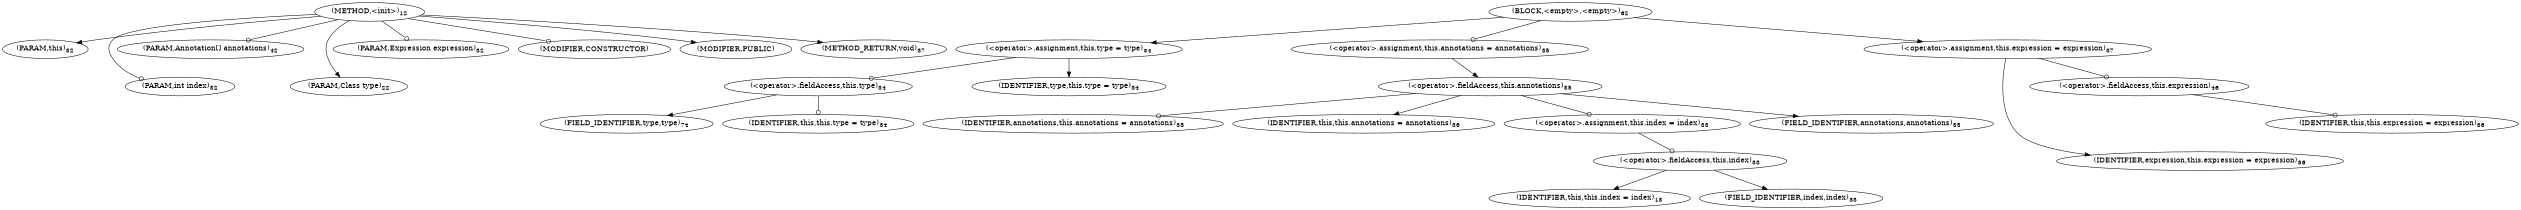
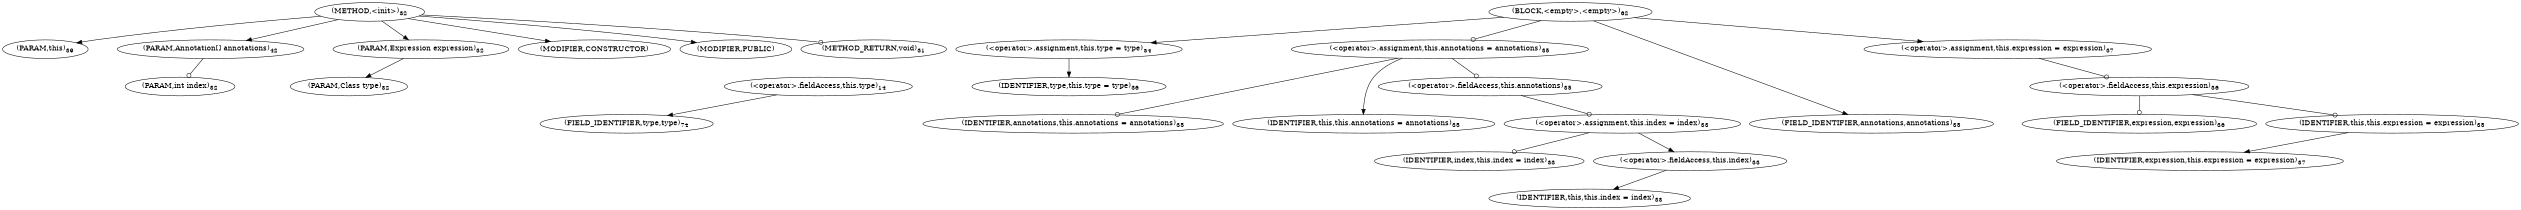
node "(METHOD,<init>)": text "12" -> "32"
edge "(METHOD,<init>)" -> "(PARAM,int index)": now "(PARAM,Annotation[] annotations)" -> "(PARAM,int index)"
edge "(METHOD,<init>)" -> "(METHOD_RETURN,void)": arrowhead normal -> odot
edge "(METHOD,<init>)" -> "(PARAM,Expression expression)": arrowhead odot -> normal
edge "(METHOD,<init>)" -> "(PARAM,Annotation[] annotations)": arrowhead odot -> normal
edge "(METHOD,<init>)" -> "(MODIFIER,CONSTRUCTOR)": arrowhead odot -> normal
edge "(METHOD,<init>)" -> "(PARAM,Class type)": now "(PARAM,Expression expression)" -> "(PARAM,Class type)"
node "(PARAM,this)": text "32" -> "39"
node "(METHOD_RETURN,void)": text "37" -> "31"
edge "(<operator>.assignment,this.annotations = annotations)" -> "(<operator>.fieldAccess,this.annotations)": arrowhead normal -> odot
edge "(<operator>.assignment,this.type = type)" -> "(<operator>.fieldAccess,this.type)": removed
node "(PARAM,Class type)": text "22" -> "32"
node "(<operator>.fieldAccess,this.type)": text "34" -> "14"
node "(IDENTIFIER,type,this.type = type)": text "34" -> "36"
node "(<operator>.fieldAccess,this.expression)": text "46" -> "36"
edge "(<operator>.fieldAccess,this.annotations)" -> "(IDENTIFIER,this,this.annotations = annotations)": now "(<operator>.assignment,this.annotations = annotations)" -> "(IDENTIFIER,this,this.annotations = annotations)"
edge "(<operator>.fieldAccess,this.annotations)" -> "(IDENTIFIER,annotations,this.annotations = annotations)": now "(<operator>.assignment,this.annotations = annotations)" -> "(IDENTIFIER,annotations,this.annotations = annotations)"
edge "(<operator>.fieldAccess,this.annotations)" -> "(FIELD_IDENTIFIER,annotations,annotations)": now "(BLOCK,<empty>,<empty>)" -> "(FIELD_IDENTIFIER,annotations,annotations)"
node "(IDENTIFIER,this,this.annotations = annotations)": text "36" -> "35"
node "(IDENTIFIER,this,this.expression = expression)": text "36" -> "35"
node "(IDENTIFIER,this,this.type = type)": removed
node "(FIELD_IDENTIFIER,expression,expression)": added
edge "(<operator>.assignment,this.expression = expression)" -> "(IDENTIFIER,expression,this.expression = expression)": now "(IDENTIFIER,this,this.expression = expression)" -> "(IDENTIFIER,expression,this.expression = expression)"
edge "(<operator>.assignment,this.index = index)" -> "(<operator>.fieldAccess,this.index)": arrowhead odot -> normal
node "(IDENTIFIER,expression,this.expression = expression)": text "36" -> "37"
node "(IDENTIFIER,index,this.index = index)": added
node "(IDENTIFIER,this,this.index = index)": text "13" -> "33"
node "(FIELD_IDENTIFIER,index,index)": removed
